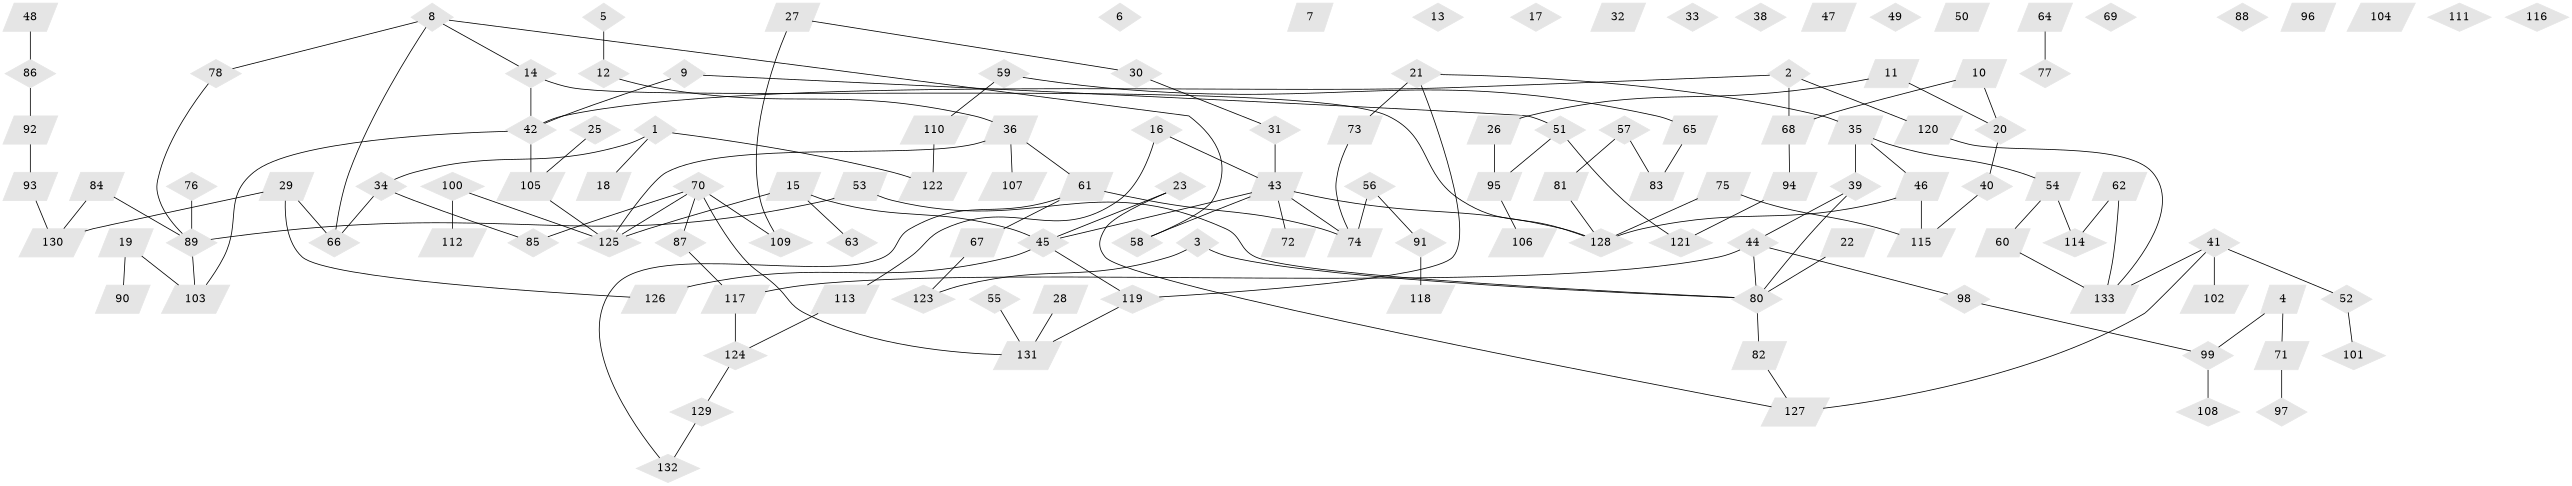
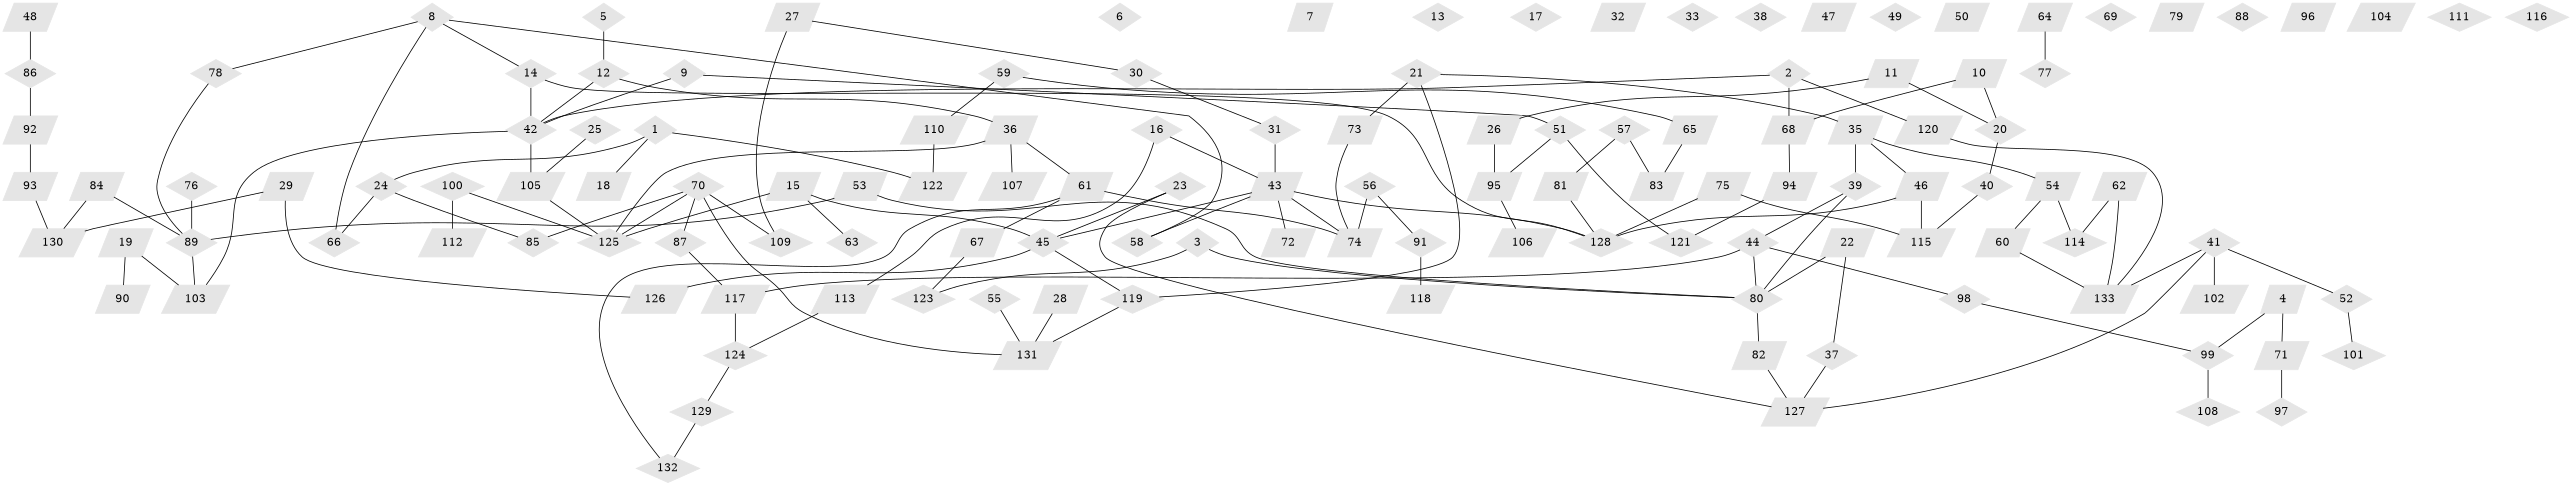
node "79": added
edge "12" -- "42": added
node "34": label "34" -> "24"
edge "29" -- "66": removed
node "37": added
